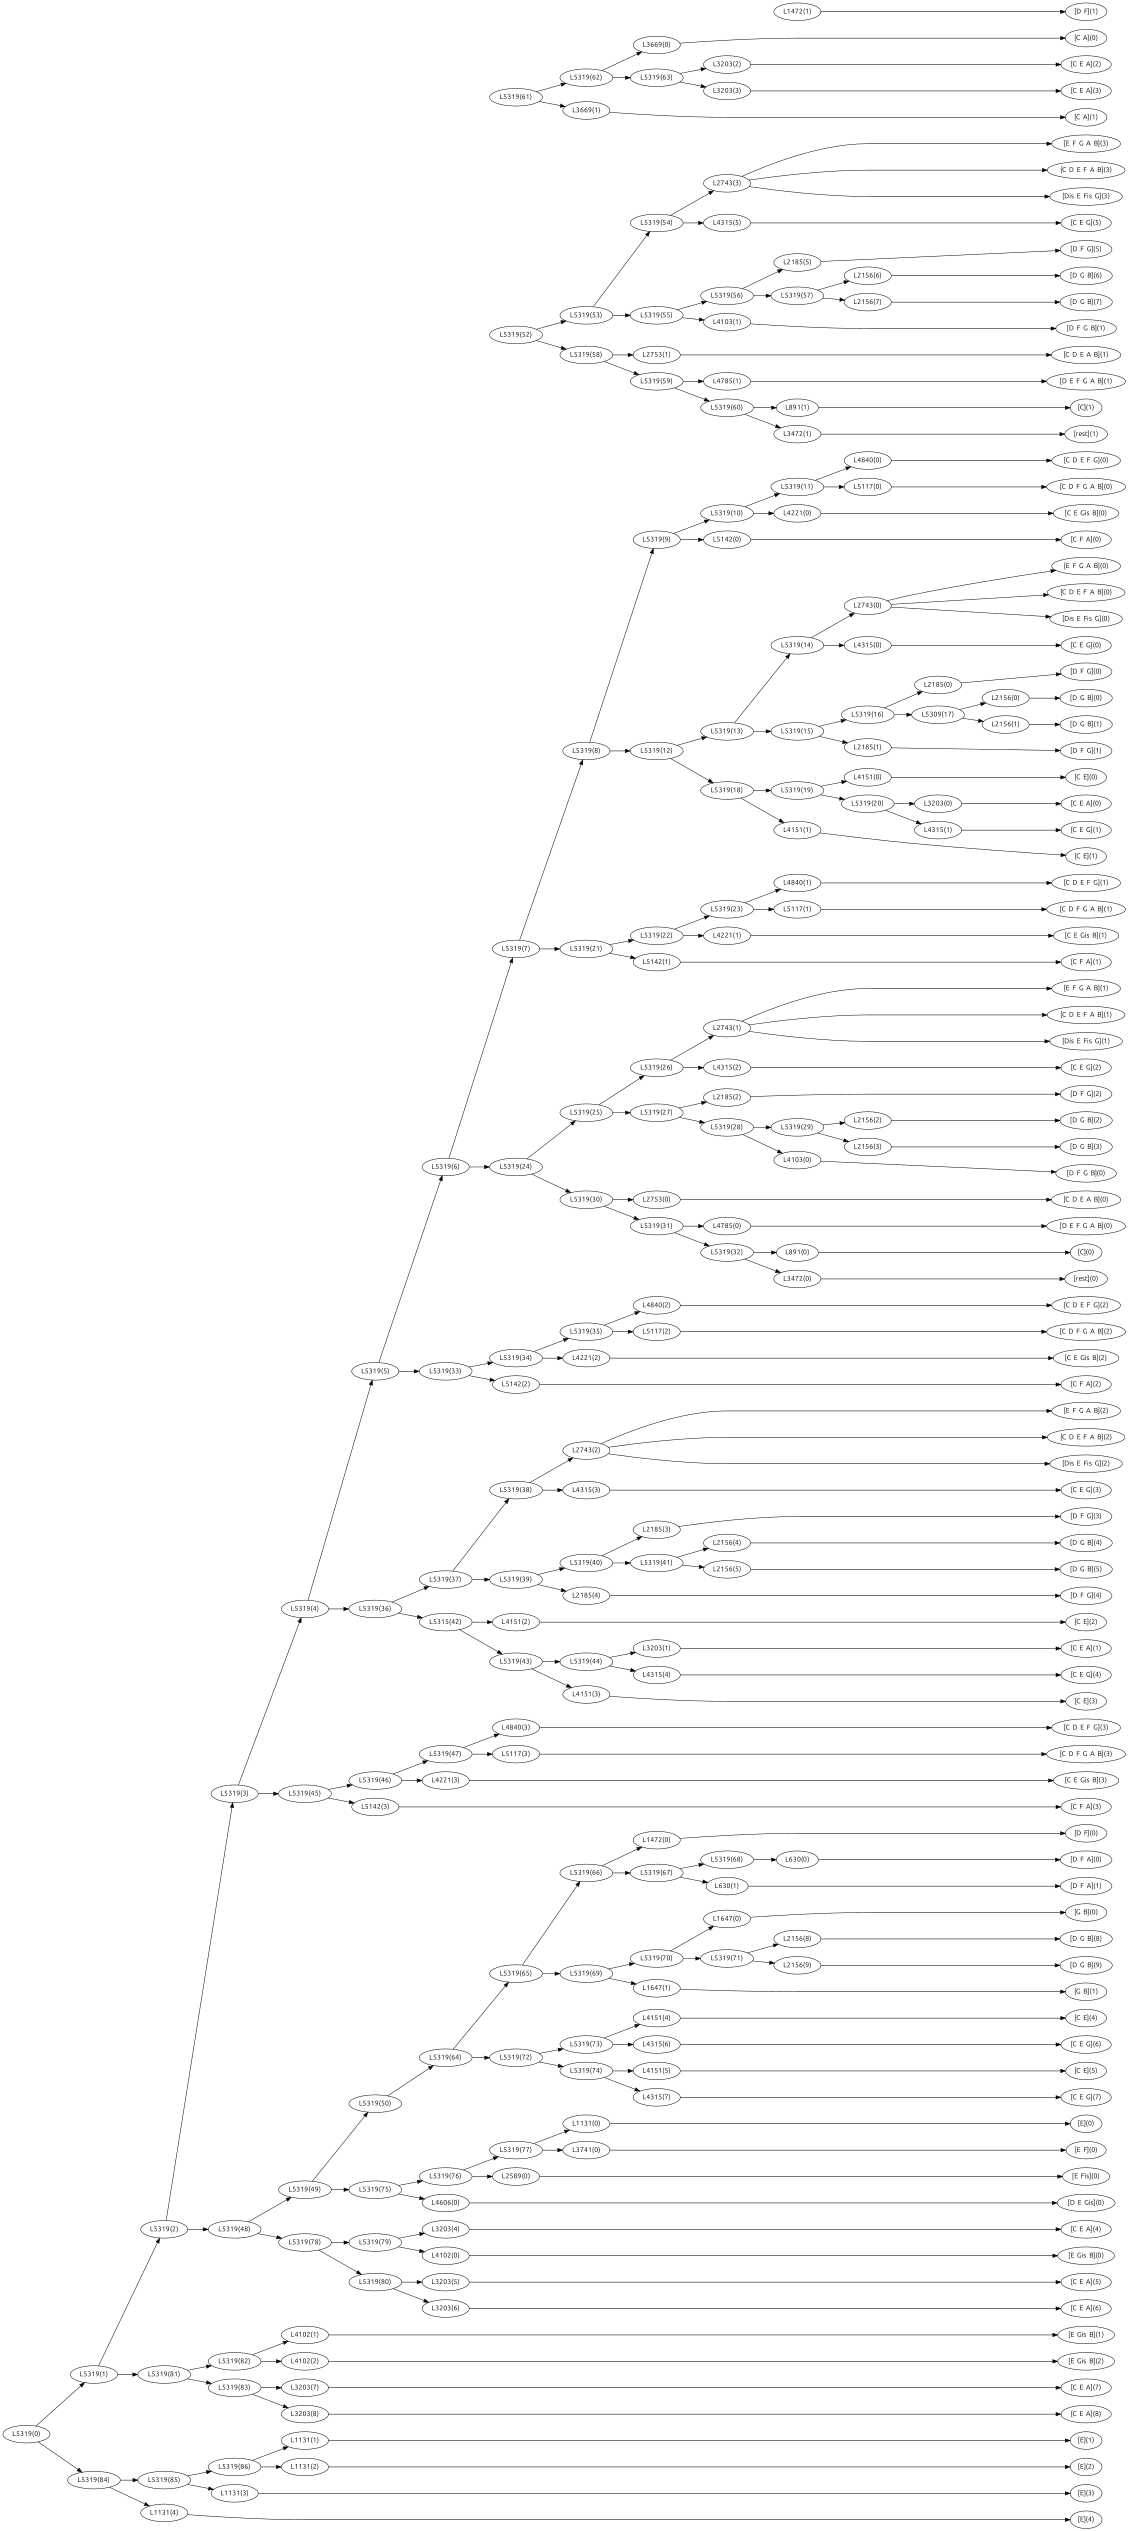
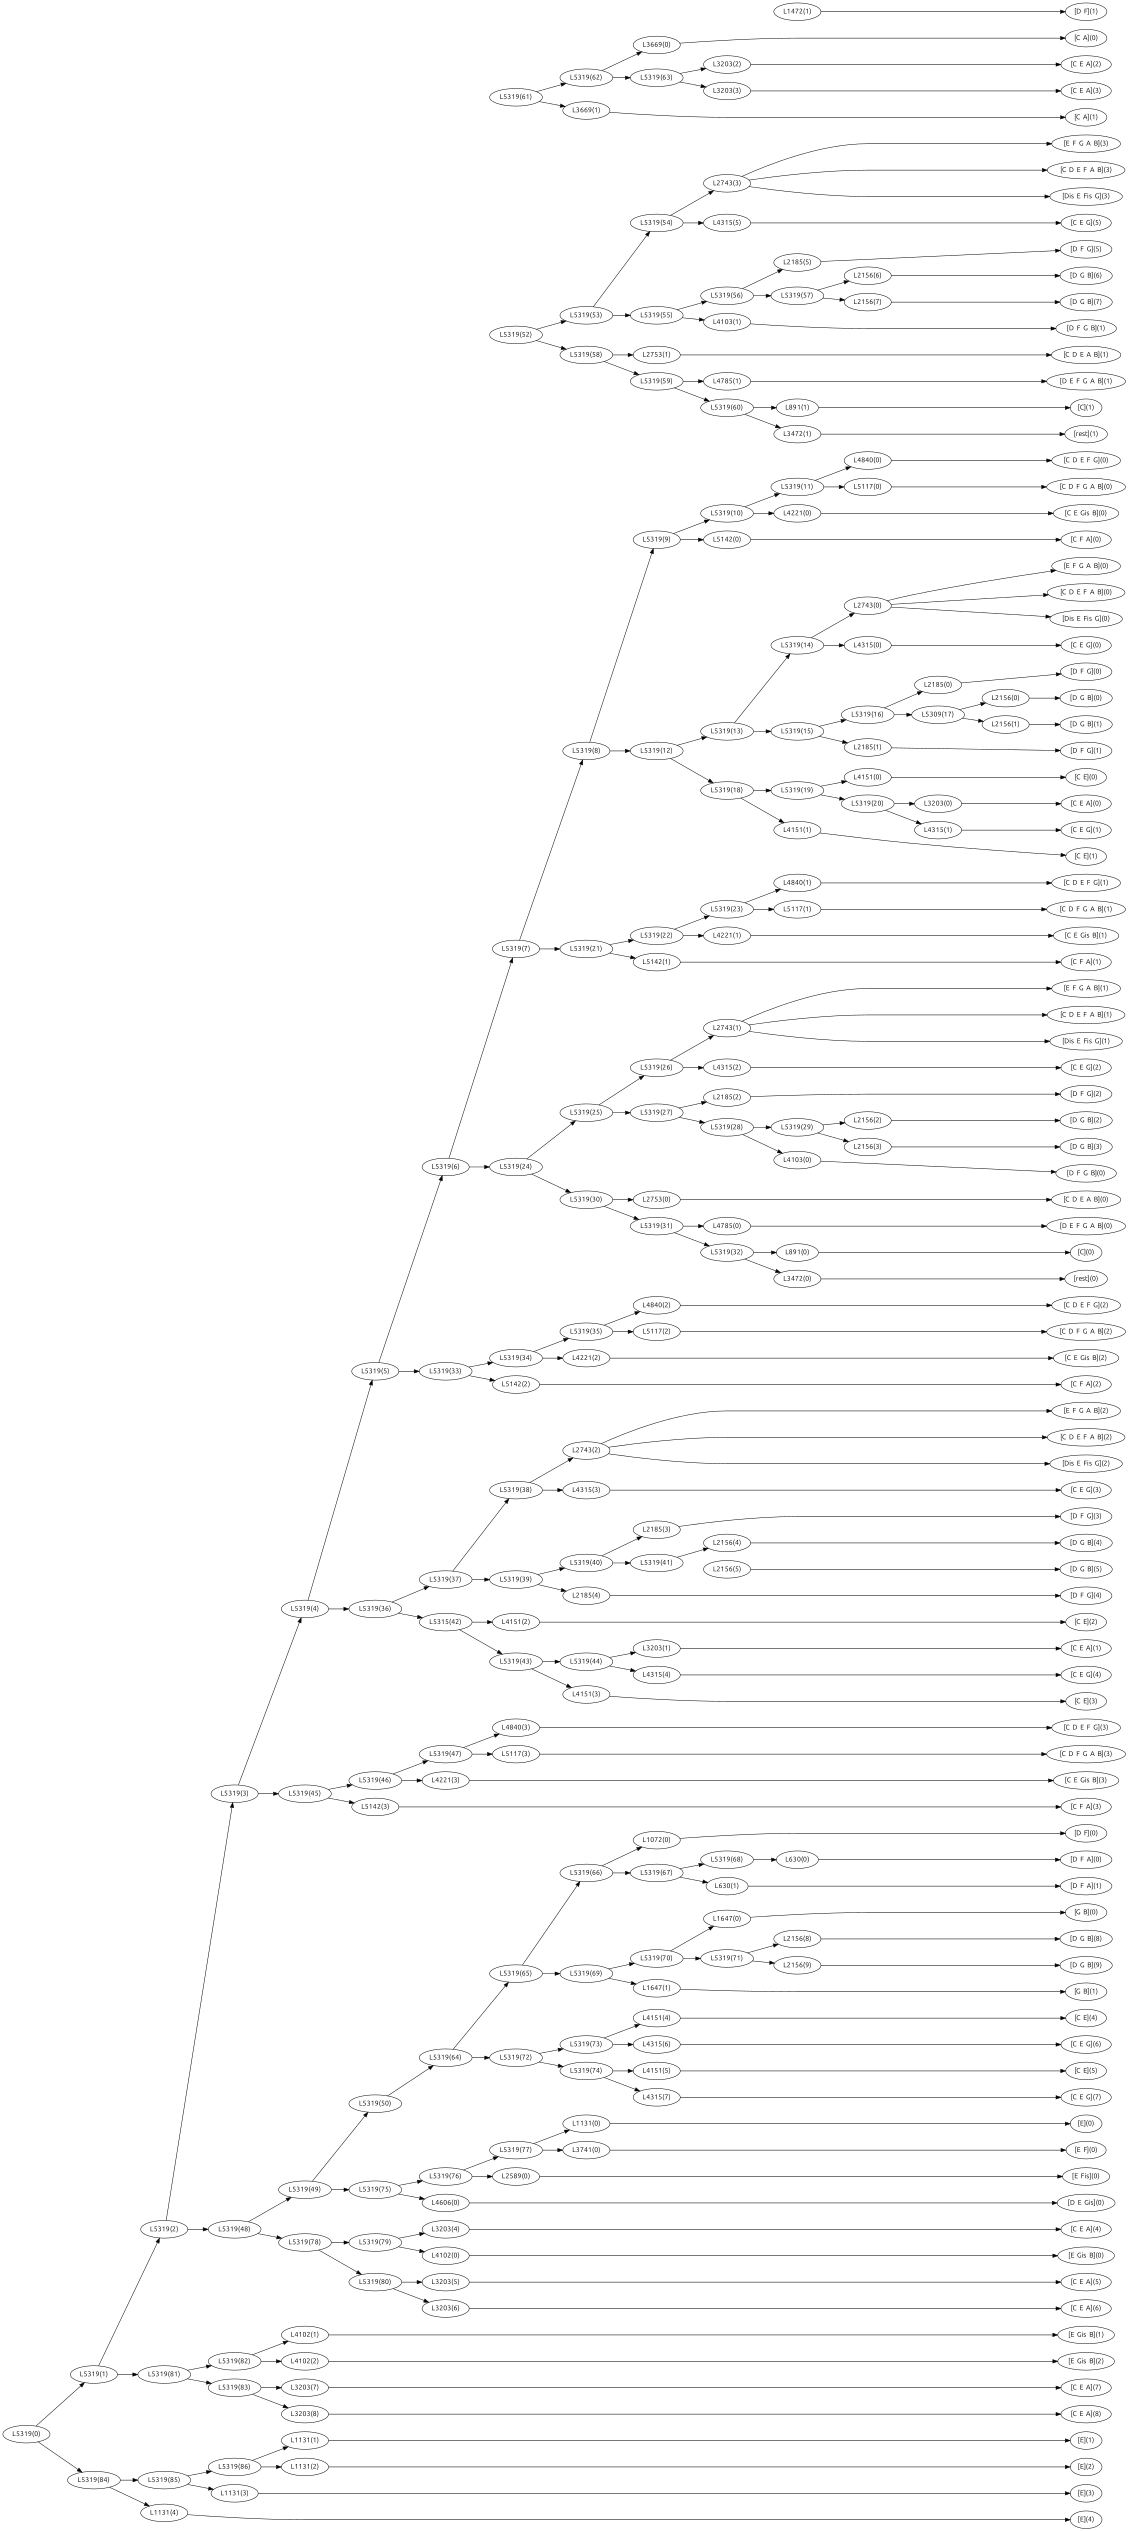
edge "L5319(41)" -> "L2156(5)": removed
node "L1472(0)": label "L1472(0)" -> "L1072(0)"
